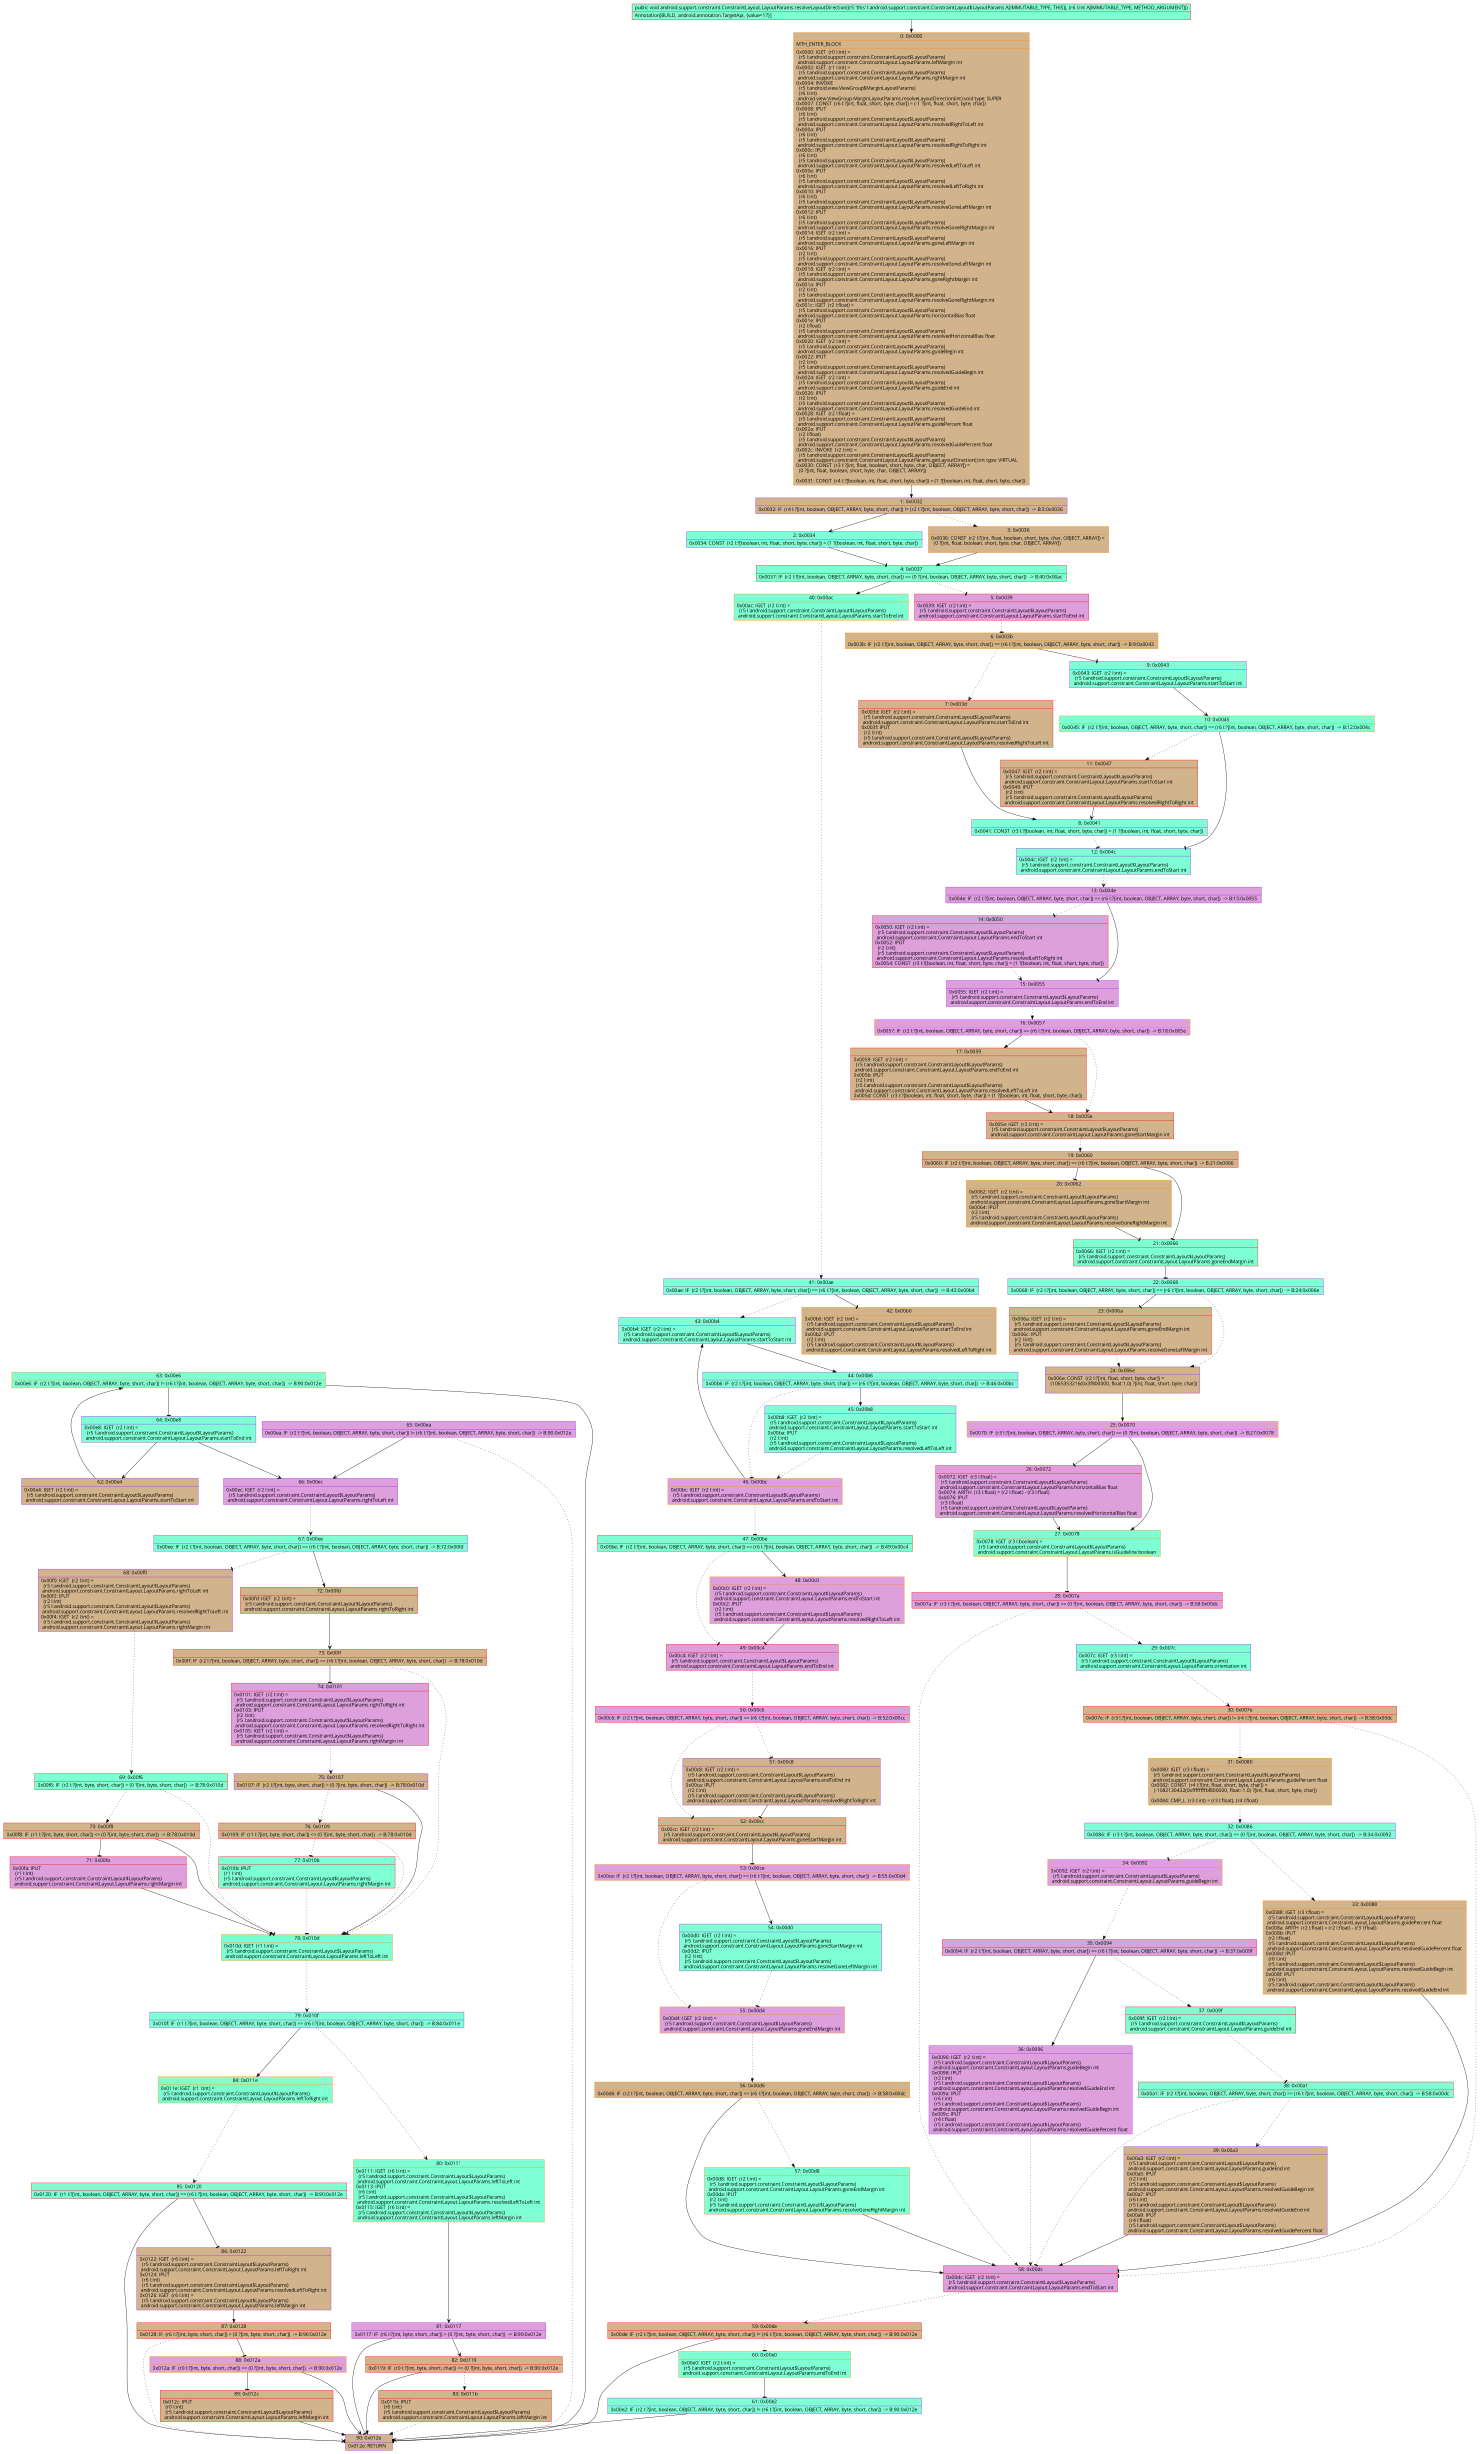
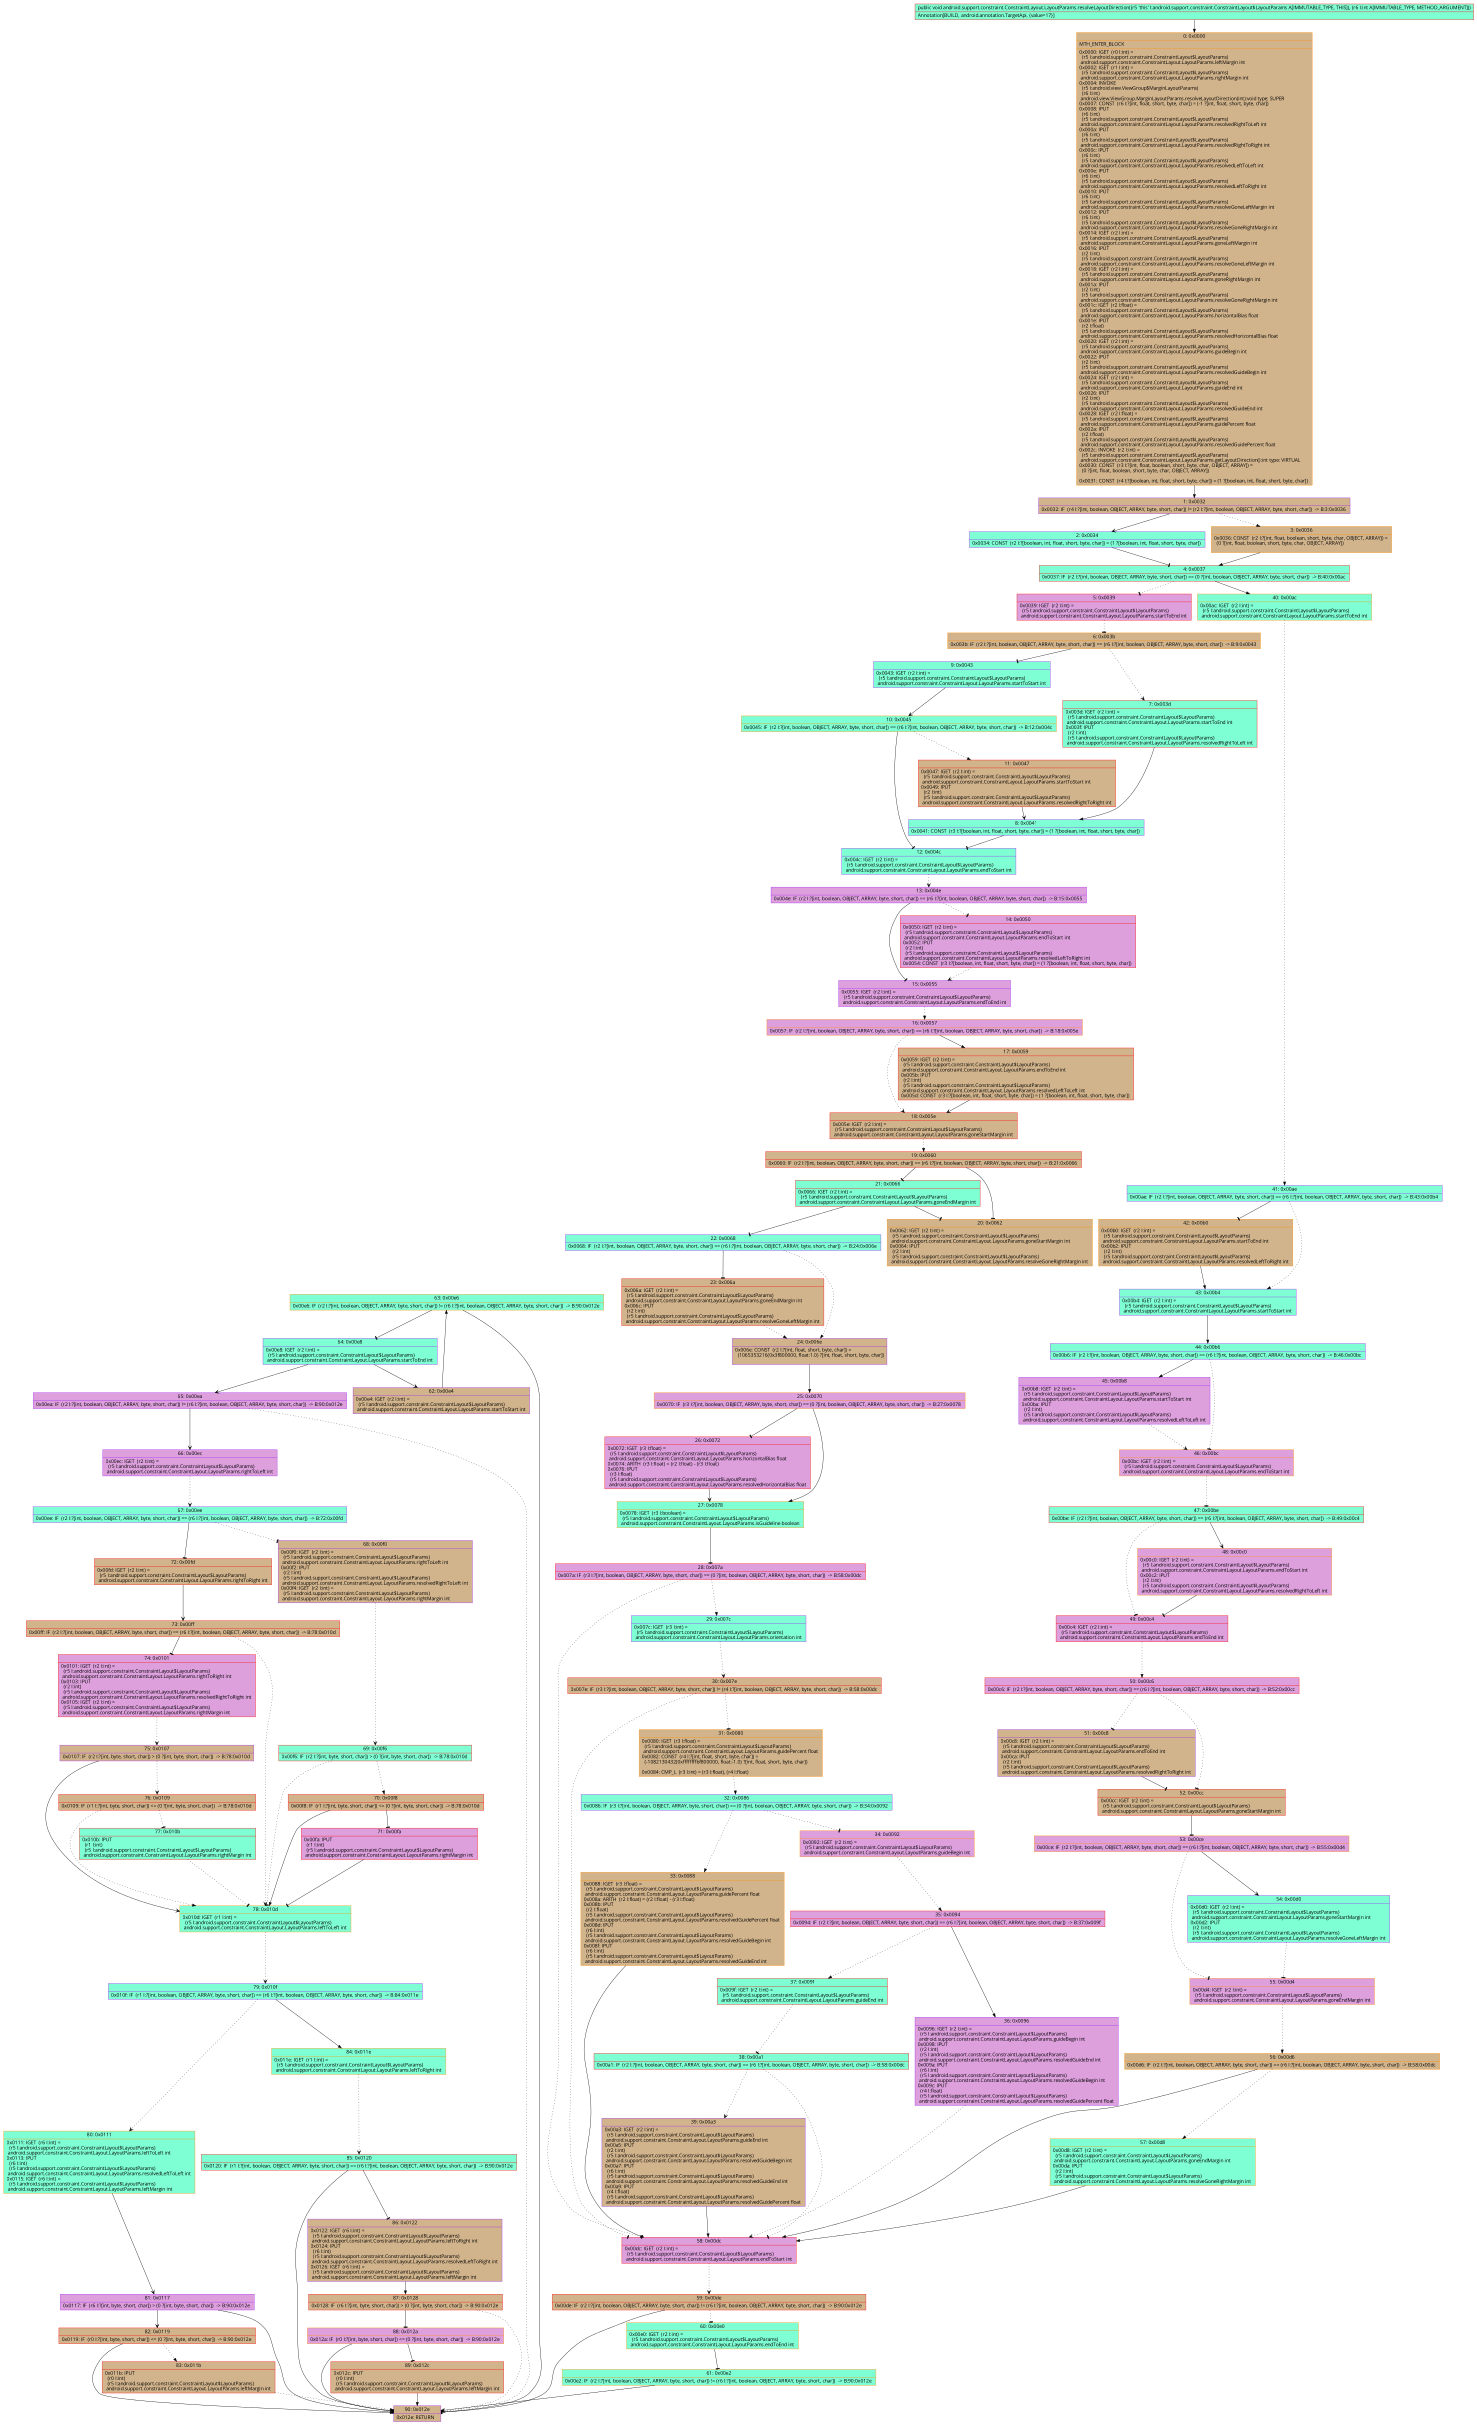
node "7: 0x003d": fillcolor tan -> aquamarine
edge "8: 0x0041" -> "12: 0x004c": style dotted -> solid
edge "20: 0x0062" -> "21: 0x0066": reversed
edge "46: 0x00bc" -> "43: 0x00b4": now "42: 0x00b0" -> "43: 0x00b4"
node "45: 0x00b8": fillcolor aquamarine -> plum
edge "64: 0x00e8" -> "66: 0x00ec": now "64: 0x00e8" -> "65: 0x00ea"
edge "67: 0x00ee" -> "72: 0x00fd": arrowhead normal -> tee
node "61: 0x00e2": color purple -> darkorange
